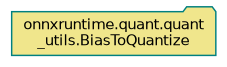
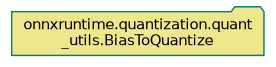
node "onnxruntime.quant.quant _utils.BiasToQuantize": label "onnxruntime.quant.quant _utils.BiasToQuantize" -> "onnxruntime.quantization.quant _utils.BiasToQuantize"
